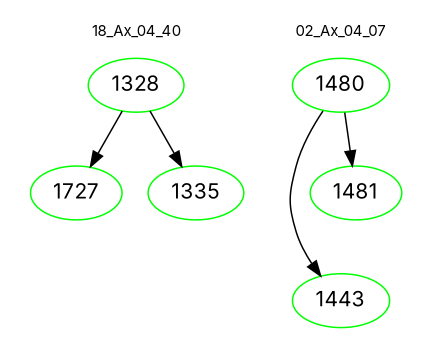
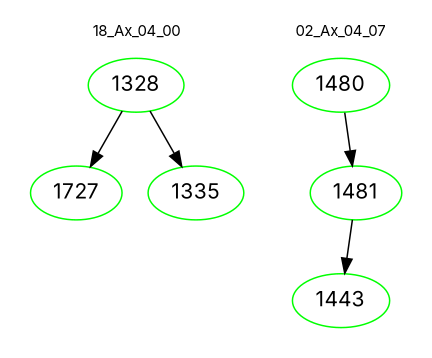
cluster "18_Ax_04_40": label "18_Ax_04_40" -> "18_Ax_04_00"
edge "1480" -> "1443": now "1481" -> "1443"
